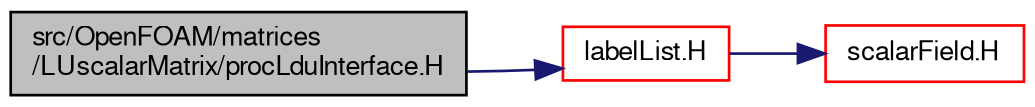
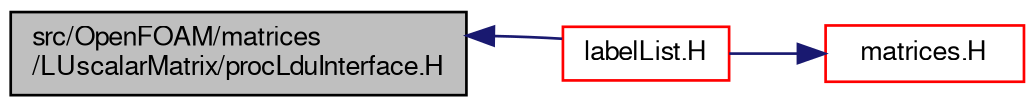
node "scalarField.H": label "scalarField.H" -> "matrices.H"
edge "src/OpenFOAM/matrices /LUscalarMatrix/procLduInterface.H" -> "labelList.H": reversed
